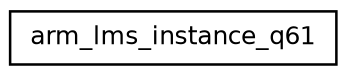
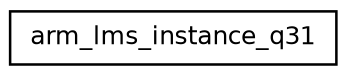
node "arm_lms_instance_q61": label "arm_lms_instance_q61" -> "arm_lms_instance_q31"
